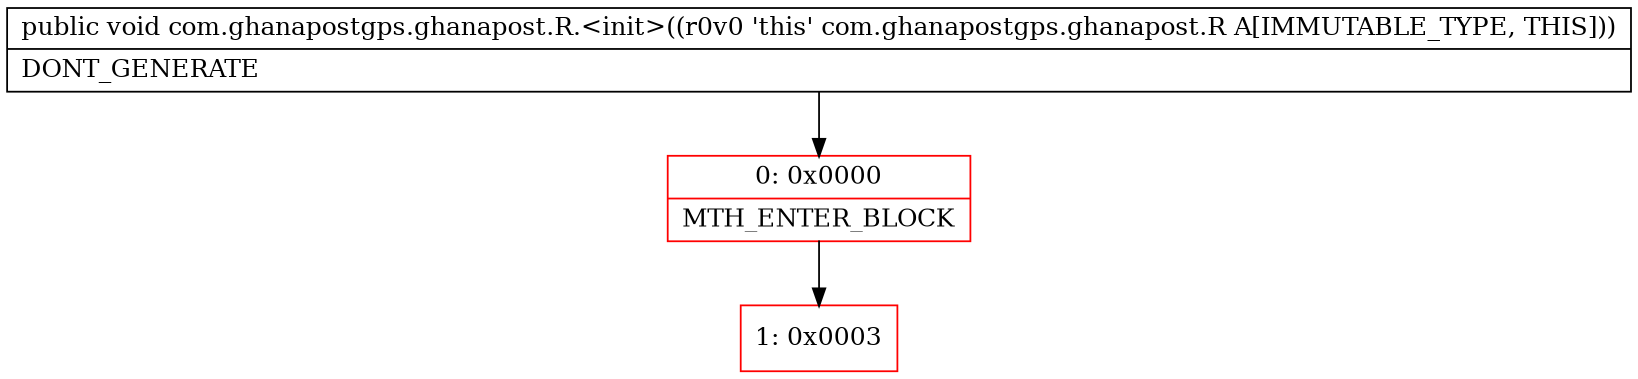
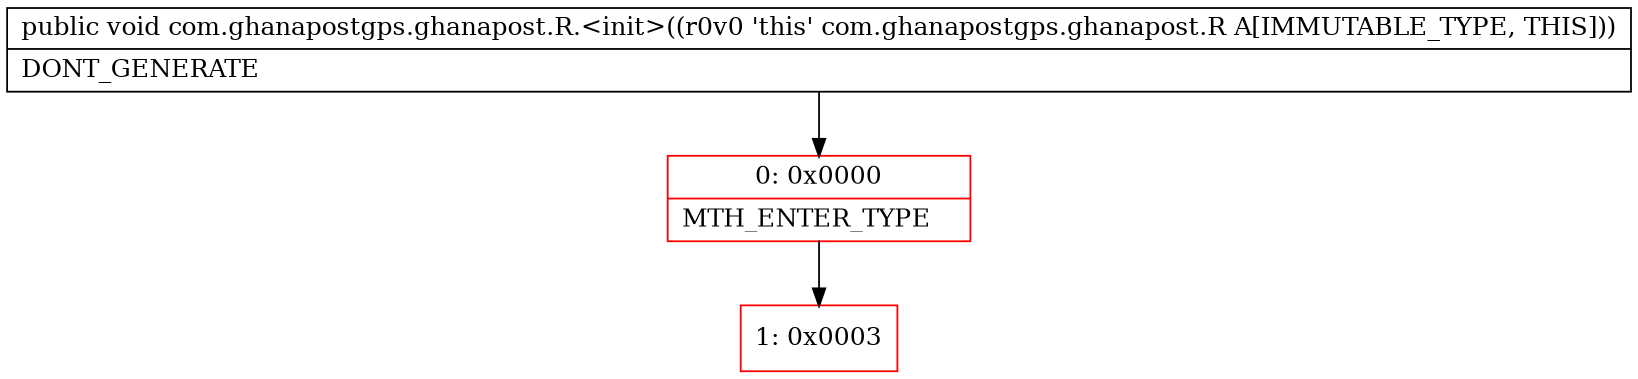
node "0: 0x0000": text "MTH_ENTER_BLOCK" -> "MTH_ENTER_TYPE"
